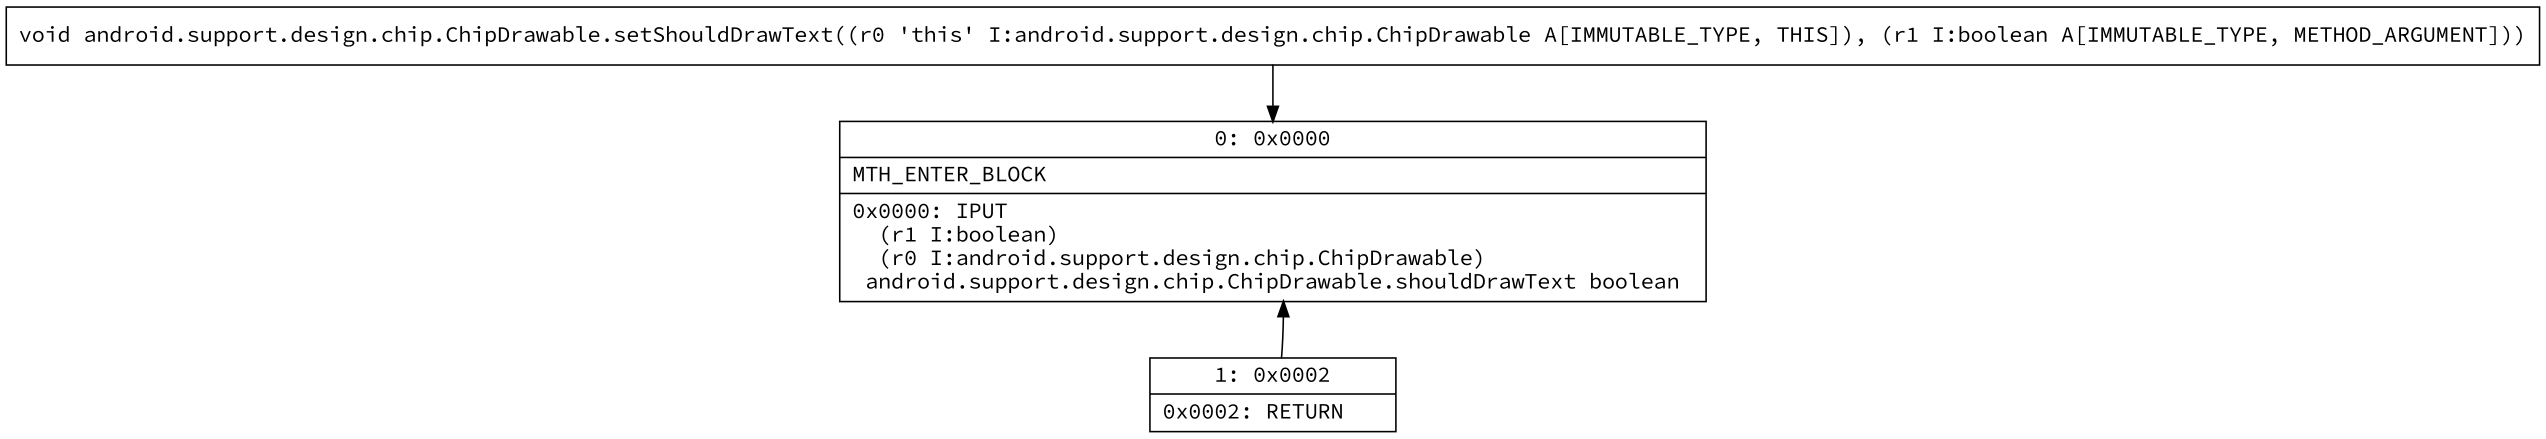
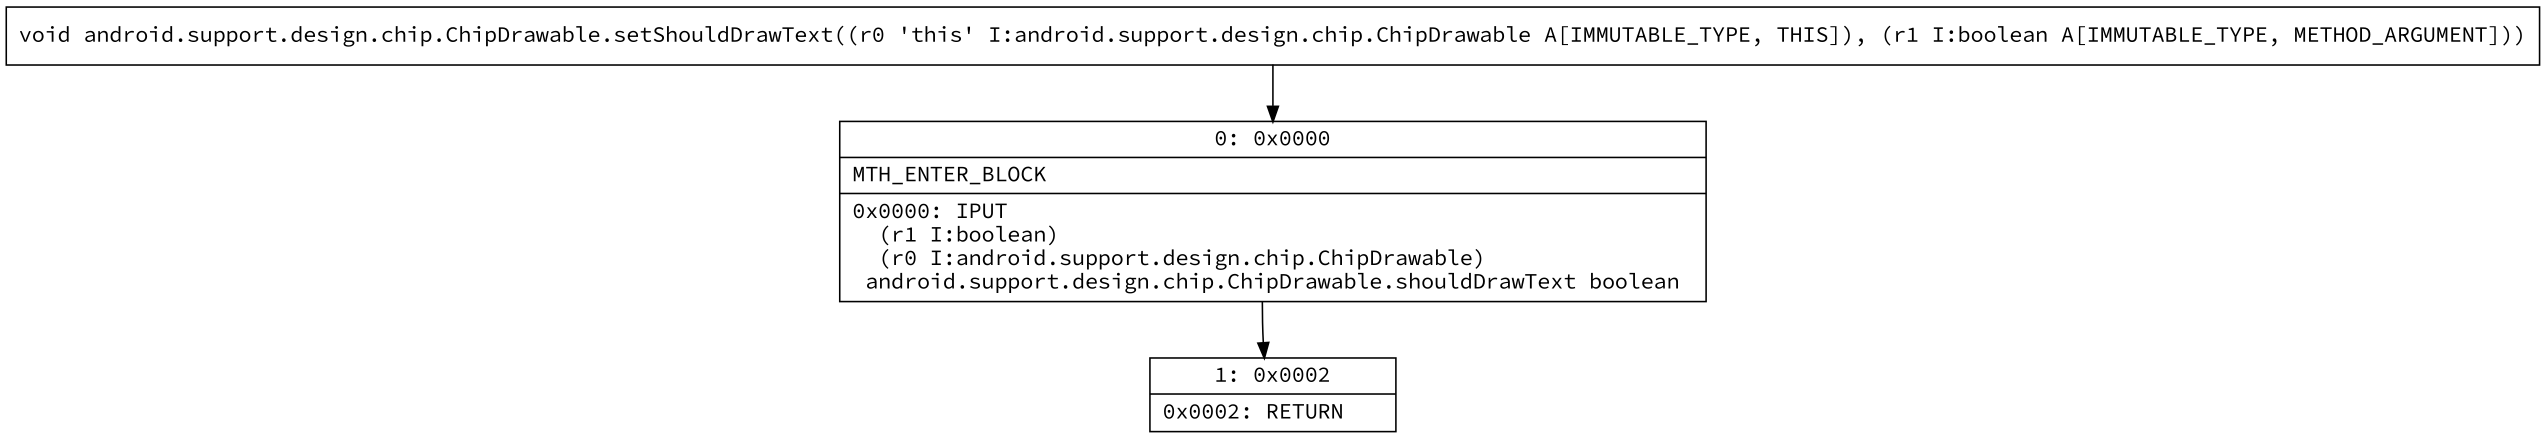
edge "1: 0x0002" -> "0: 0x0000": reversed
